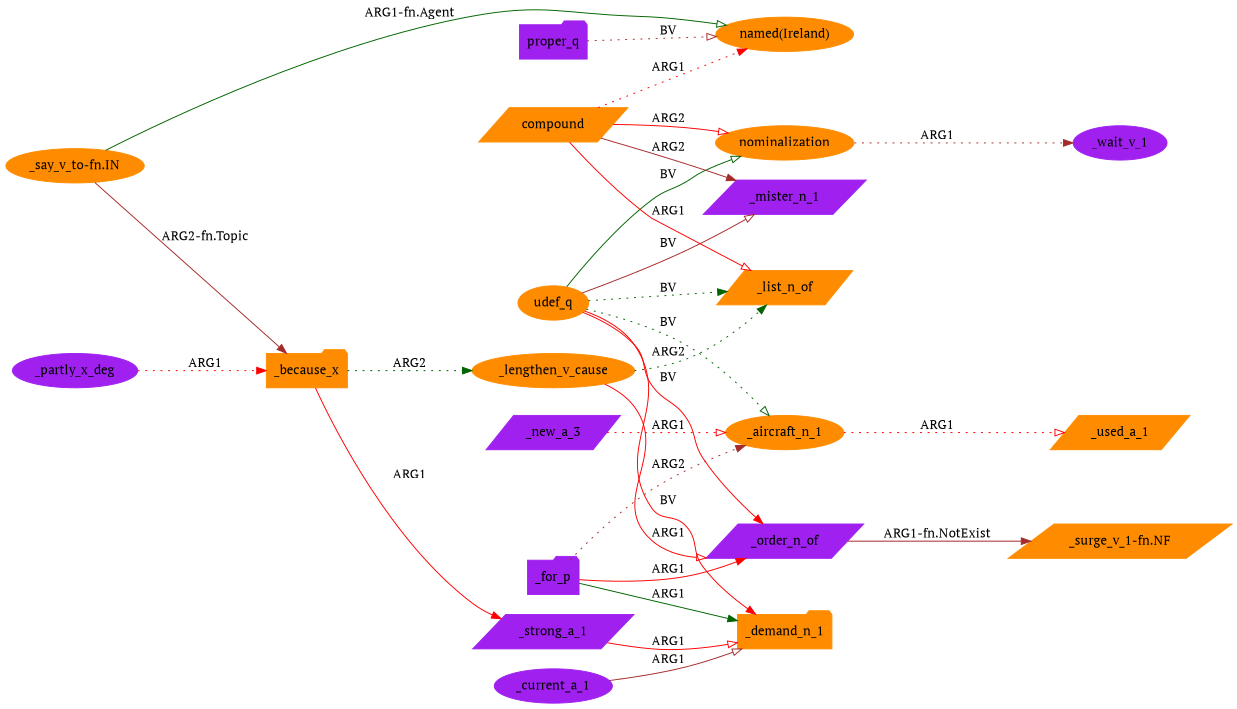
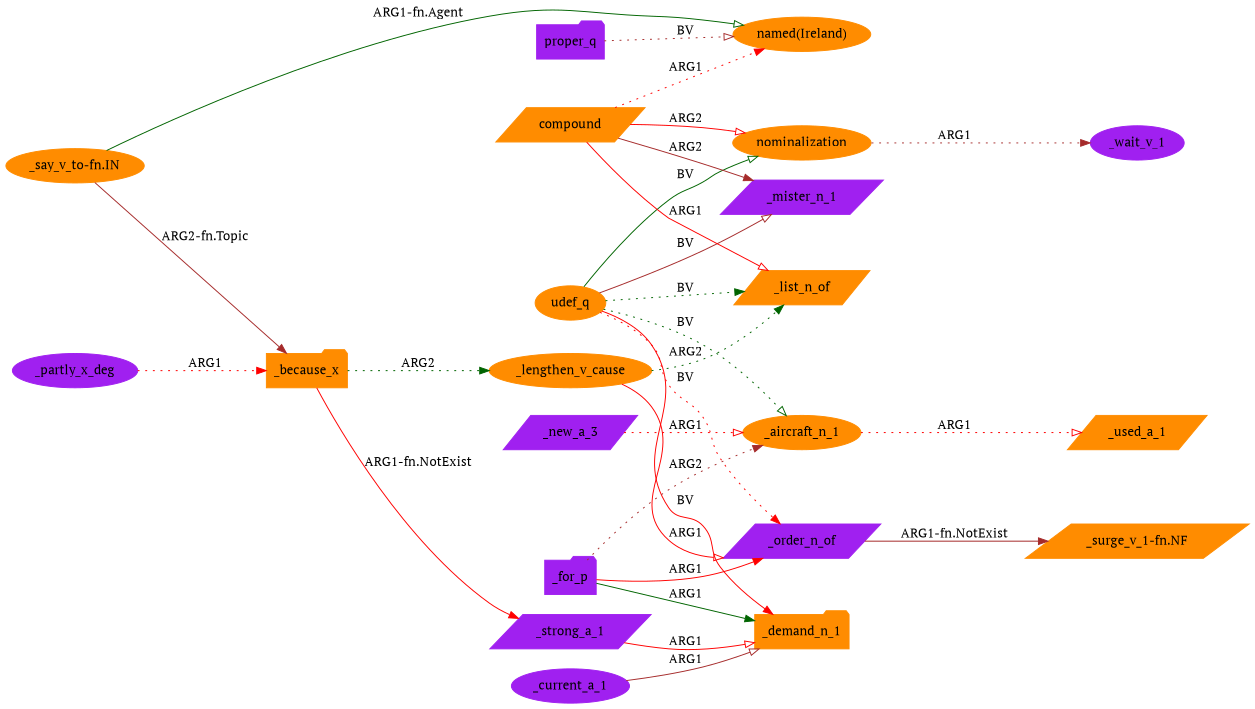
edge "udef_q" -> "_order_n_of": style solid -> dotted
edge "_because_x" -> "_strong_a_1": label "ARG1" -> "ARG1-fn.NotExist"
